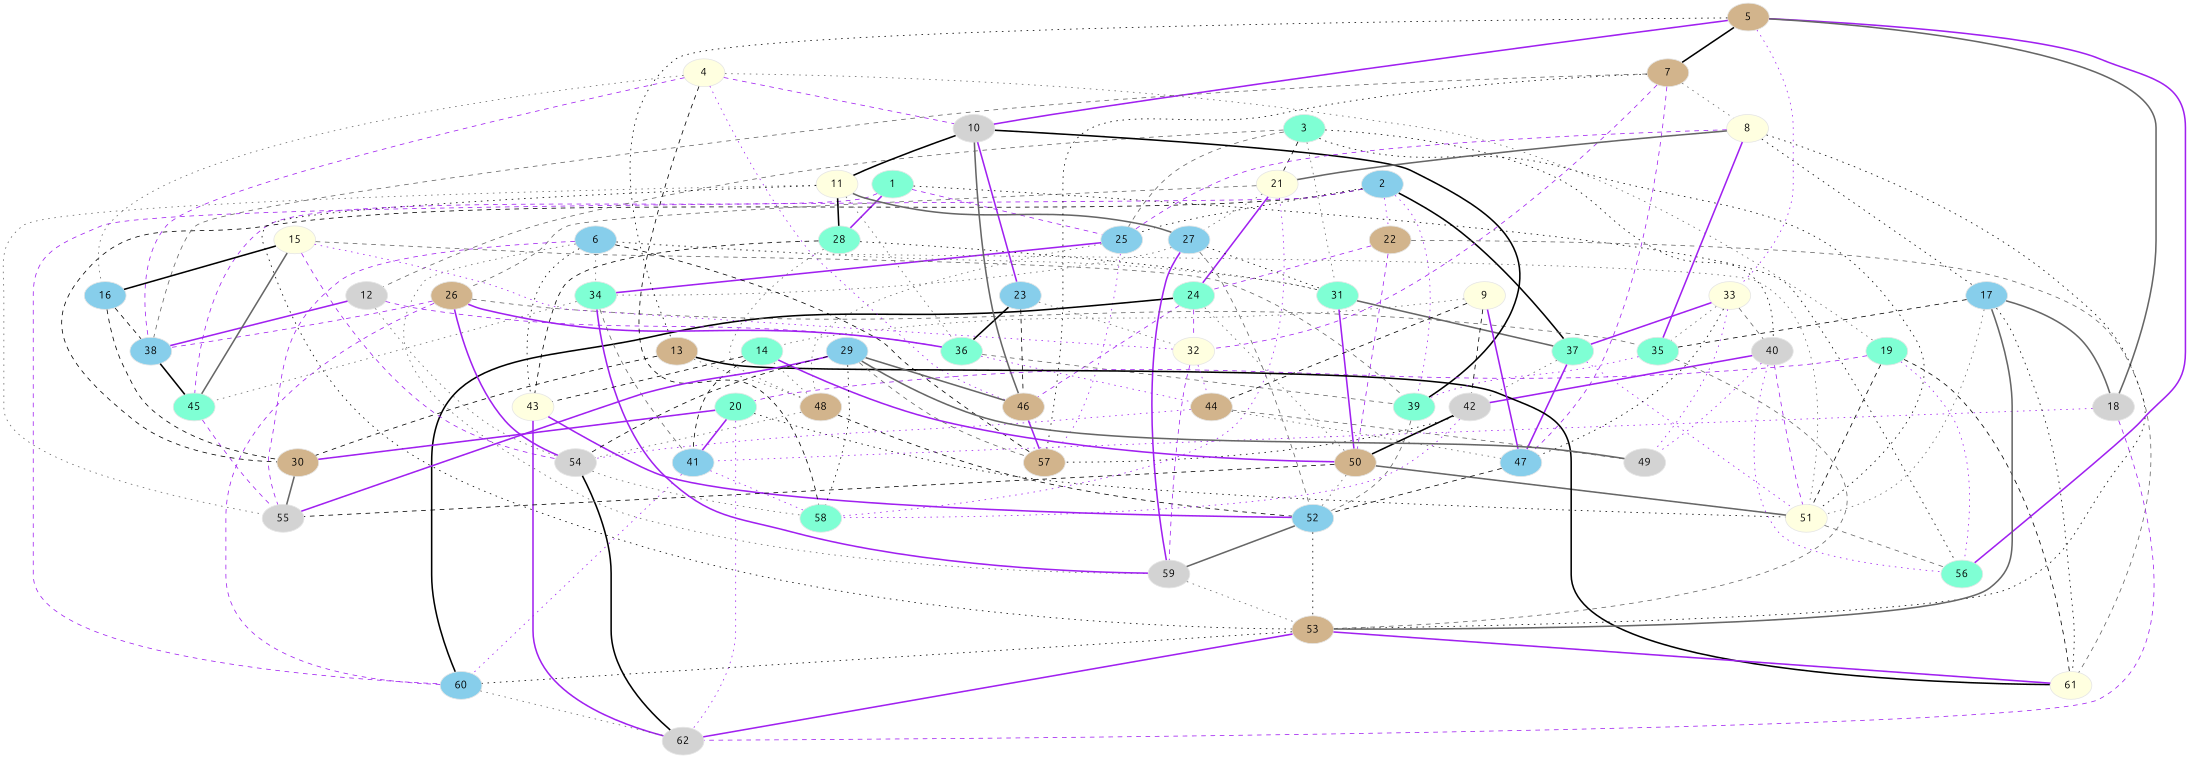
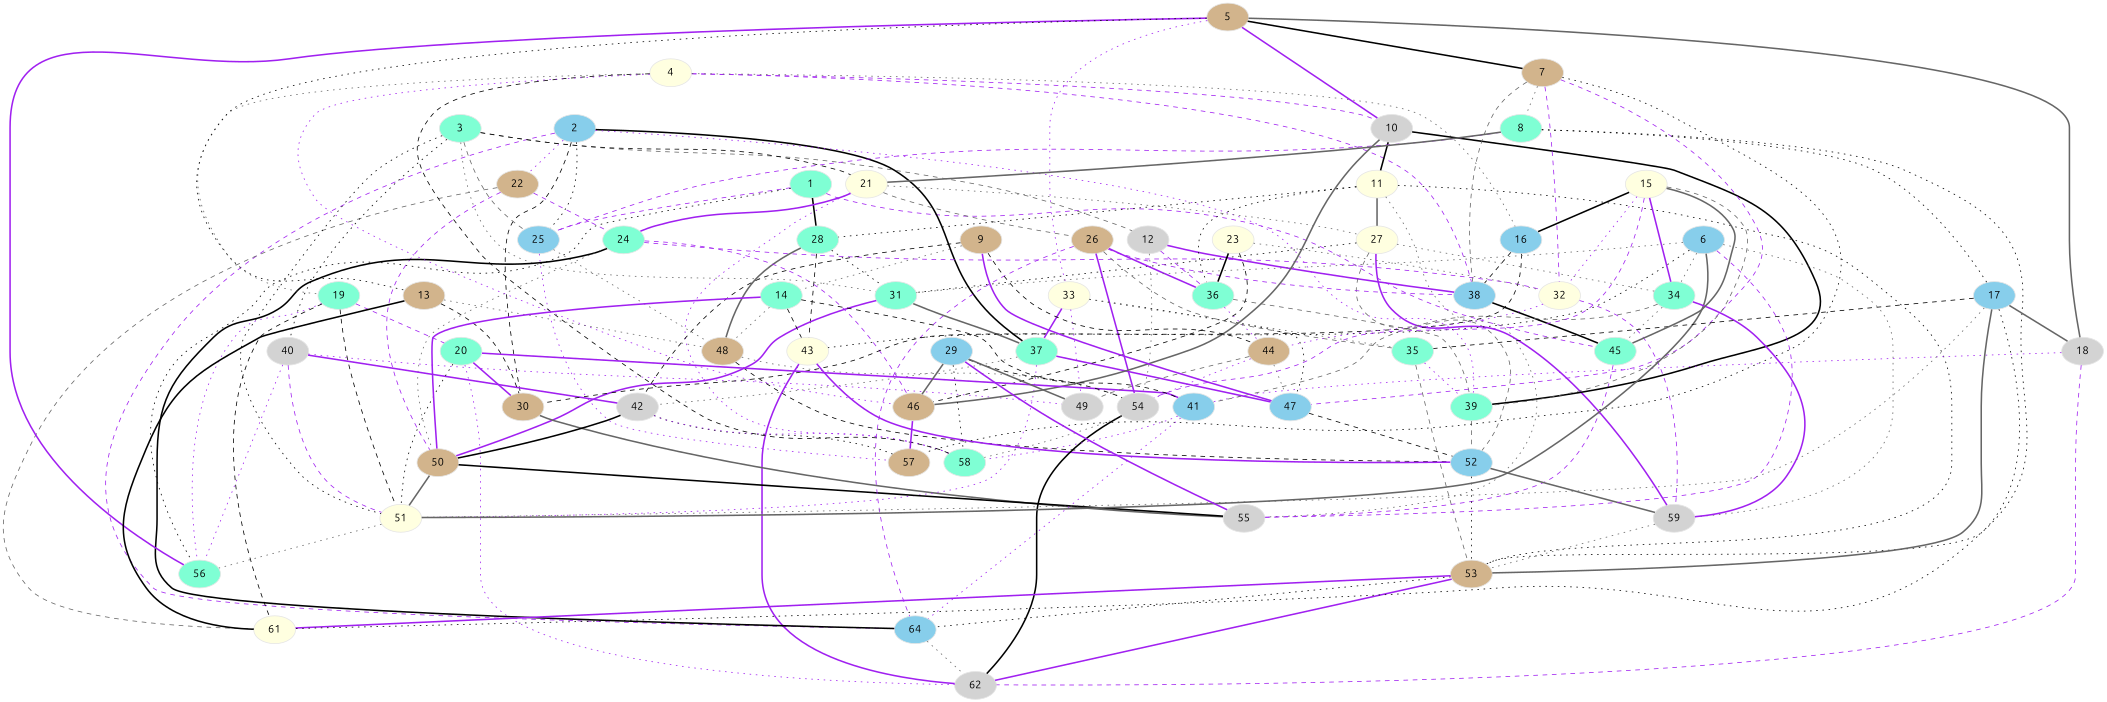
node "8": fillcolor lightyellow -> aquamarine
edge "11" -- "28": style bold -> dotted
edge "1" -- "28": color purple -> black
edge "10" -- "23": removed
node "27": fillcolor skyblue -> lightyellow
edge "8" -- "35": removed
edge "6" -- "51": style dotted -> bold
edge "25" -- "34": now "15" -- "34"
edge "11" -- "36": color gray40 -> black
node "23": fillcolor skyblue -> lightyellow
node "9": fillcolor lightyellow -> tan
edge "6" -- "57": removed
edge "33" -- "40": removed
edge "28" -- "48": style dotted -> bold
edge "29" -- "57": removed
edge "50" -- "55": style dashed -> bold
edge "50" -- "52": removed
edge "51" -- "56": style dashed -> dotted
node "60": label "60" -> "64"
